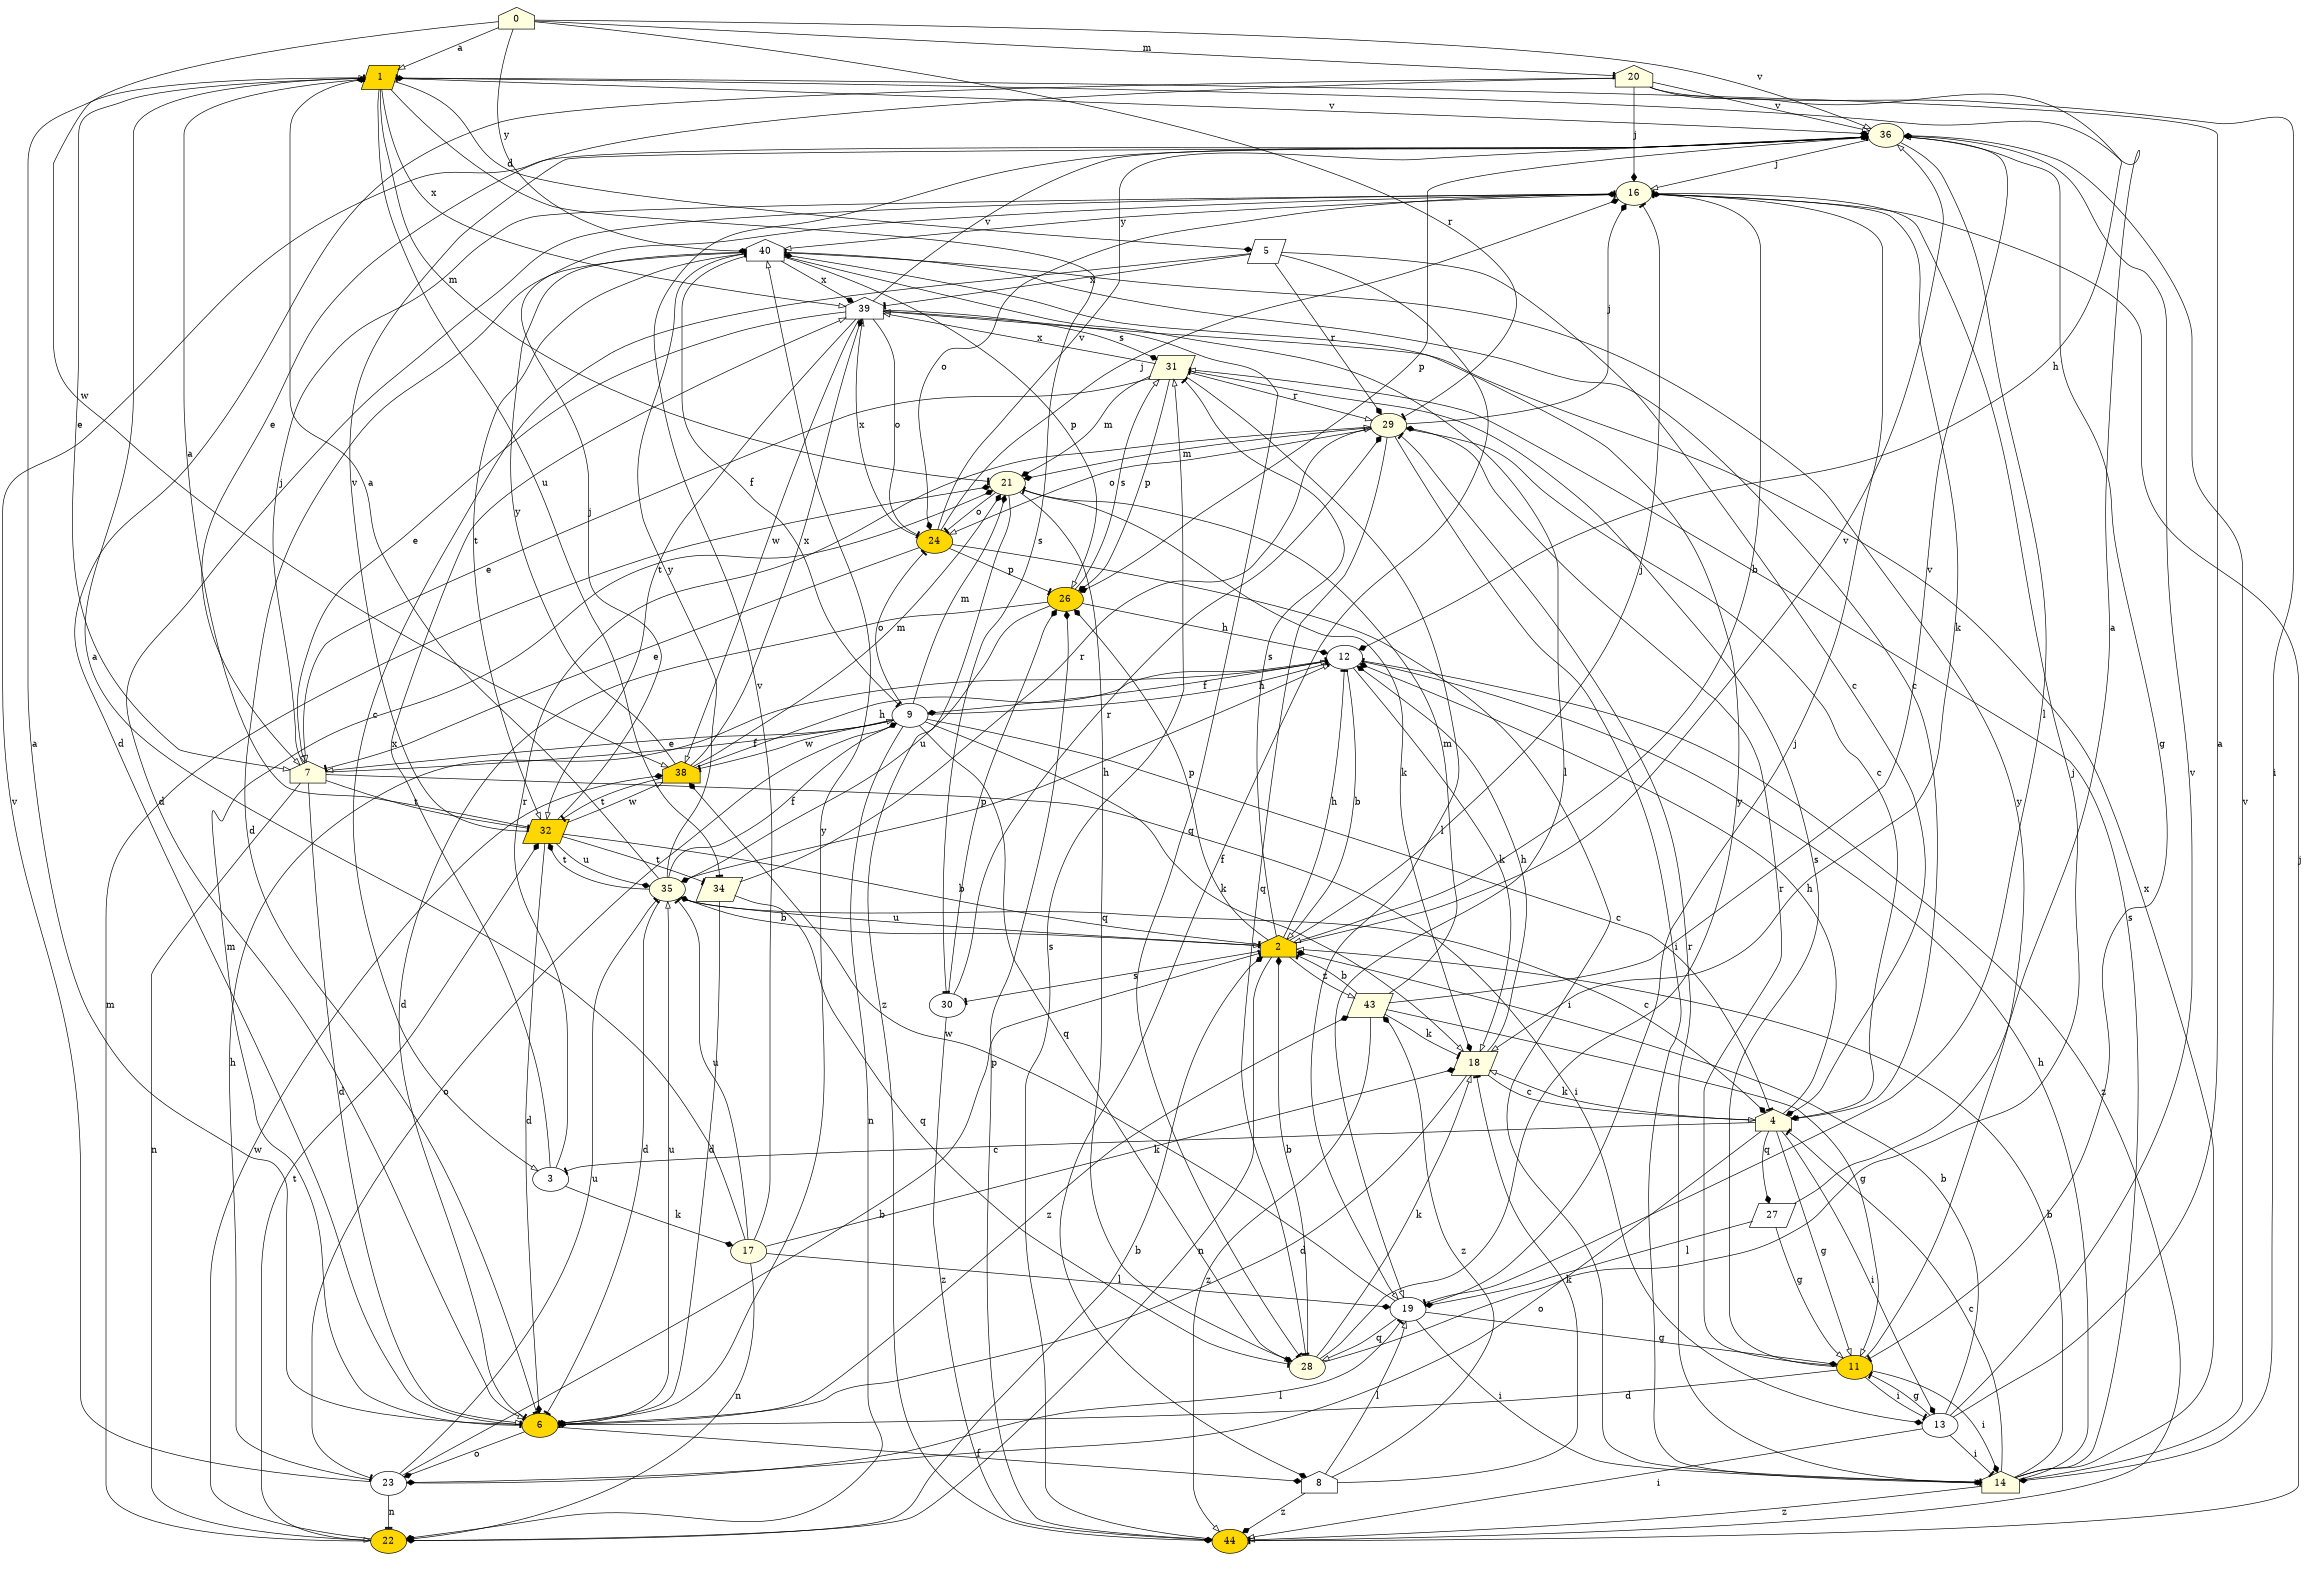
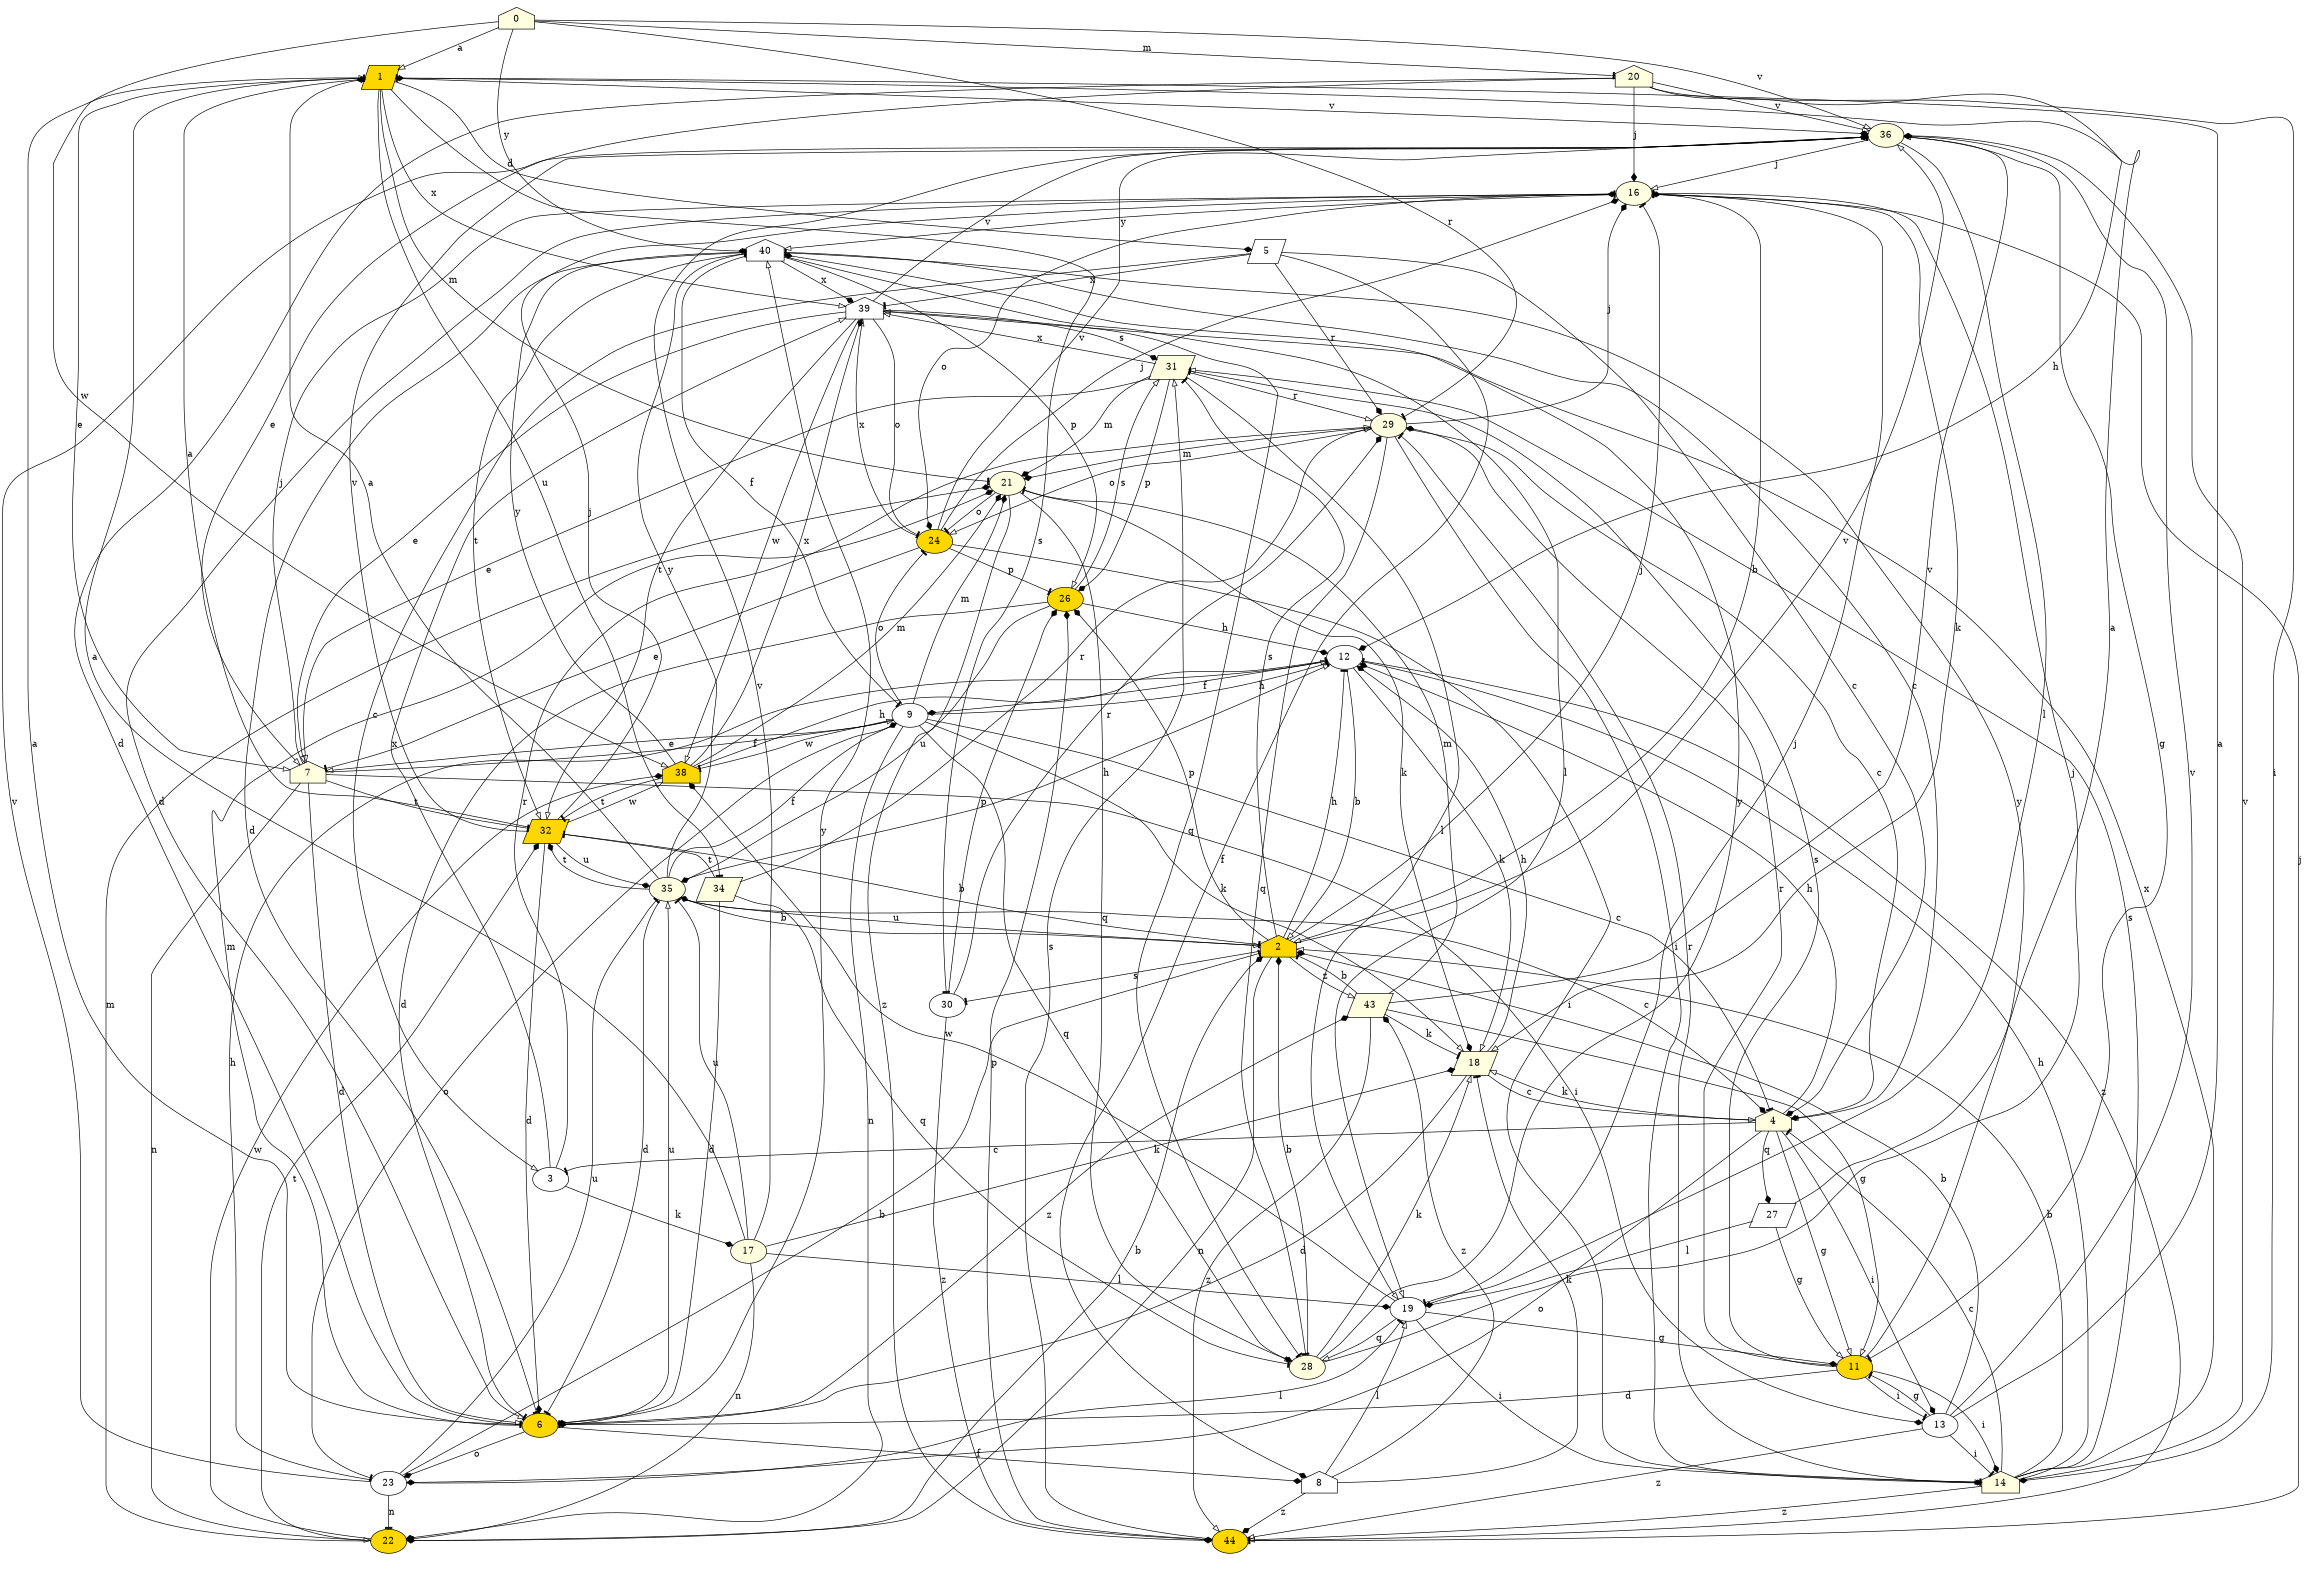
edge "36" -> "26": removed, label "p"
edge "32" -> "34": reversed
edge "13" -> "44": label "i" -> "z"
